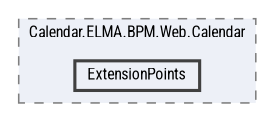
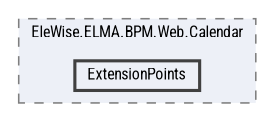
cluster "Calendar.ELMA.BPM.Web.Calendar": label "Calendar.ELMA.BPM.Web.Calendar" -> "EleWise.ELMA.BPM.Web.Calendar"
